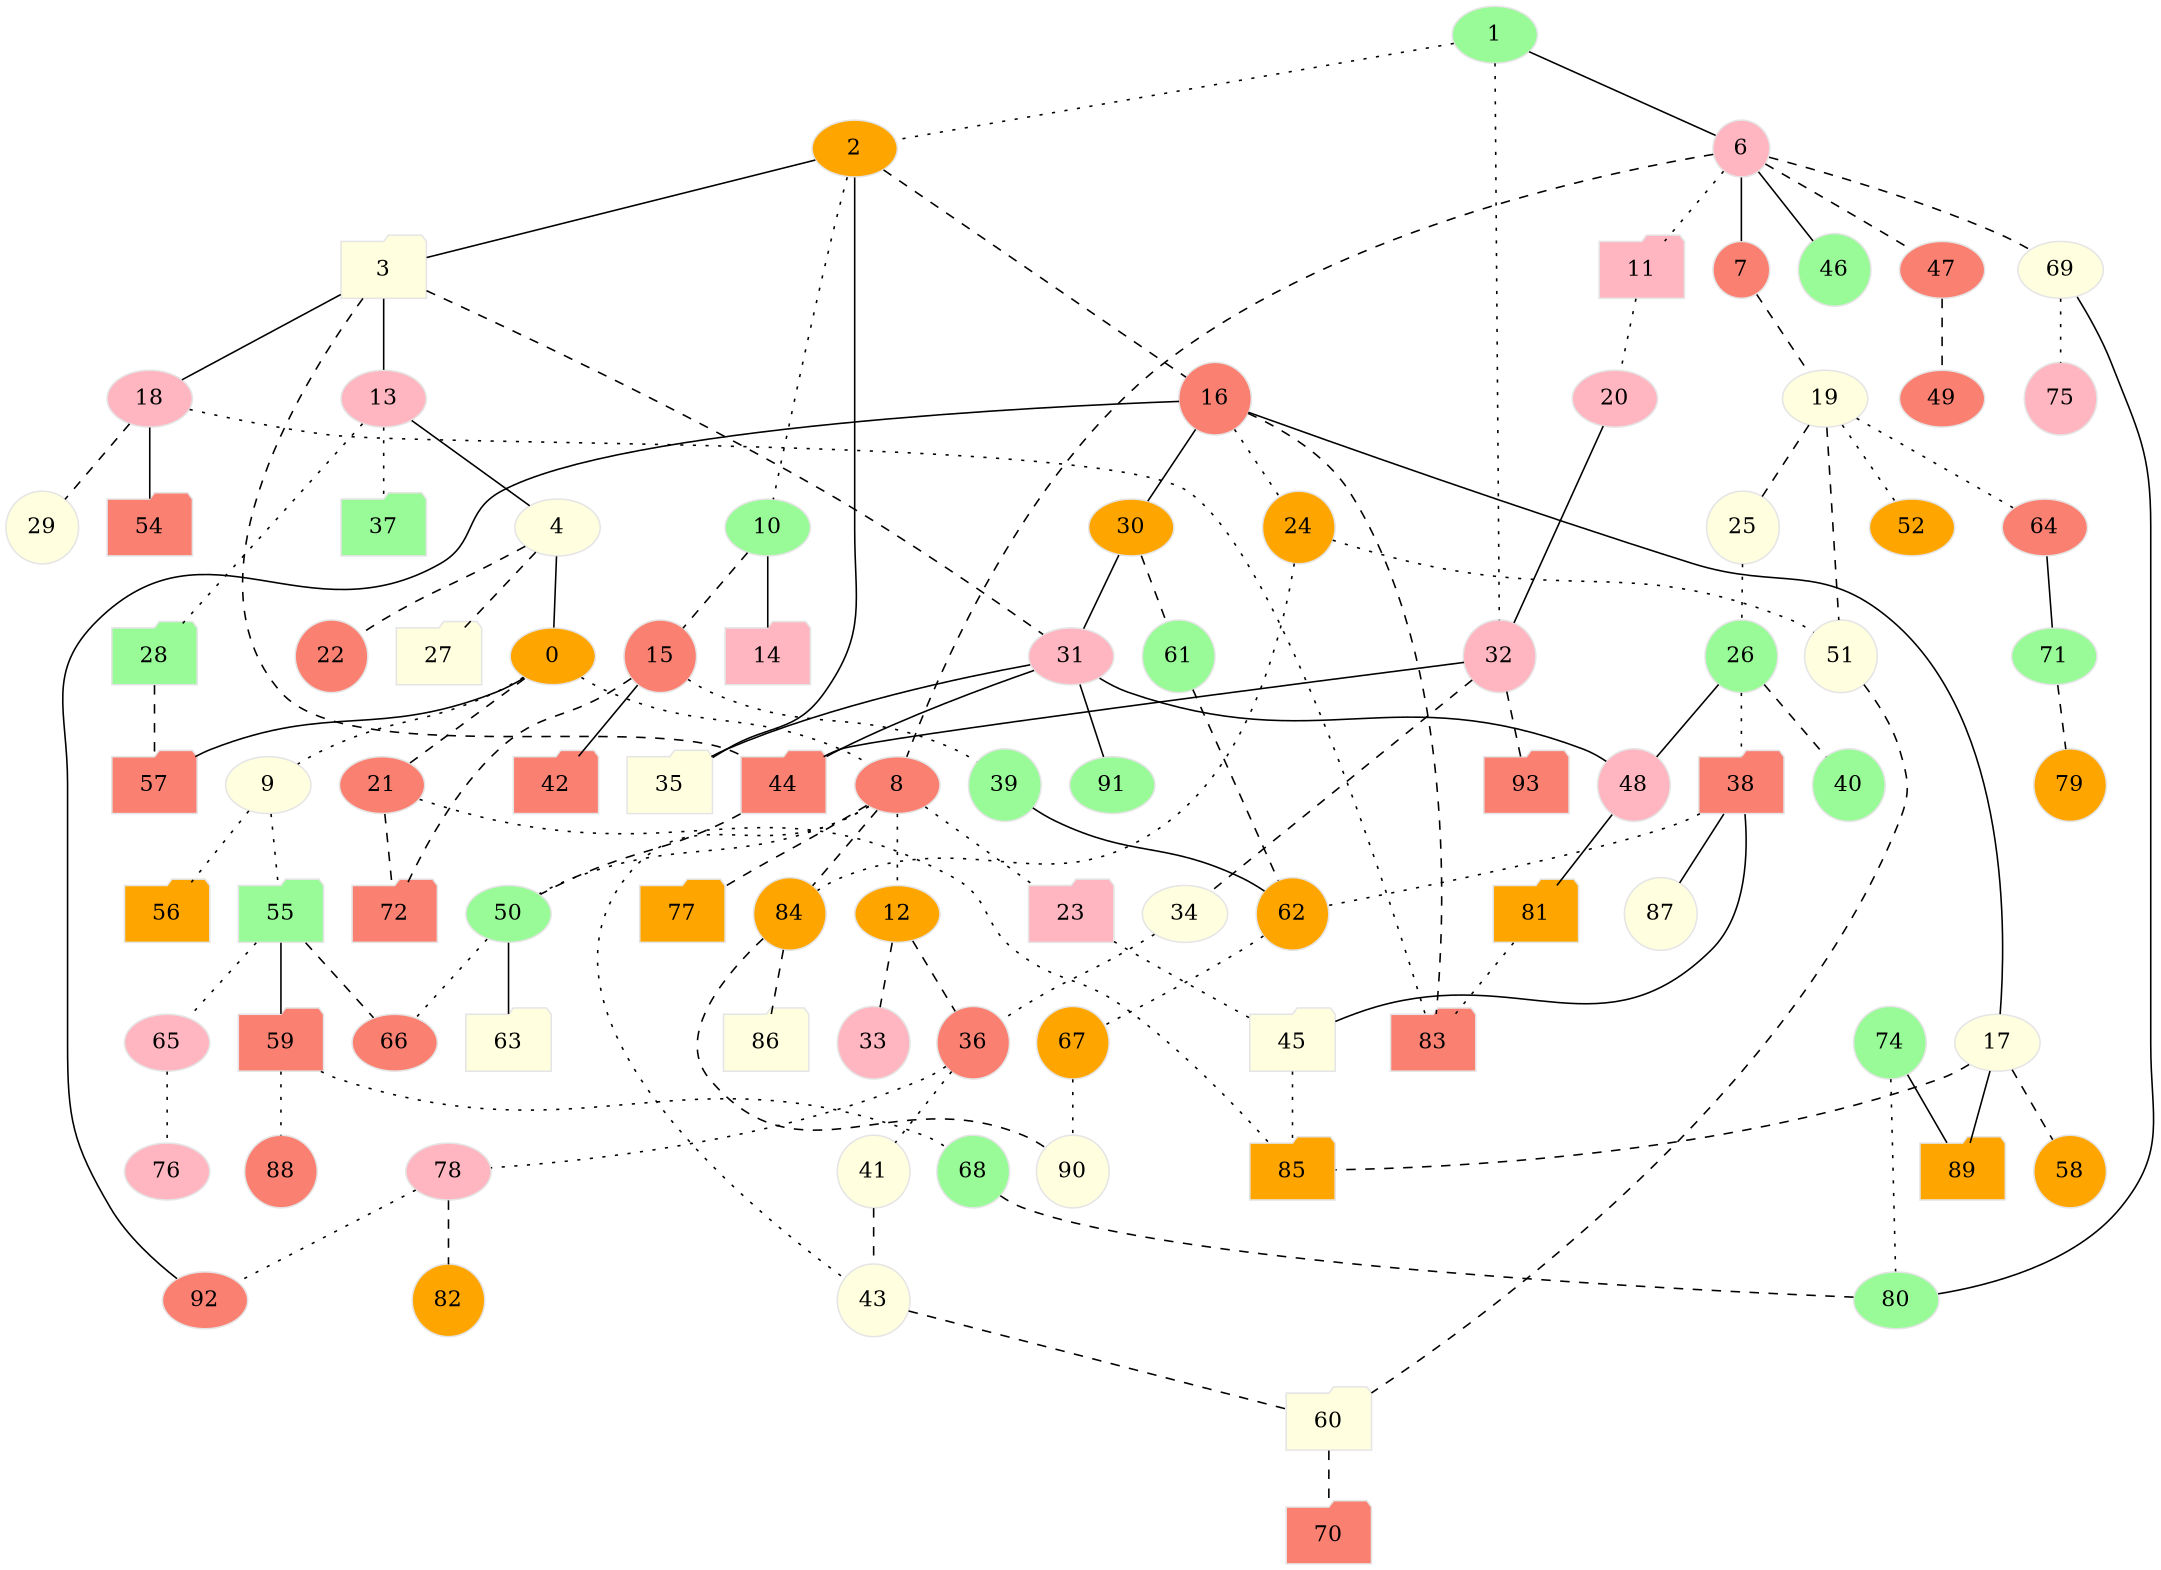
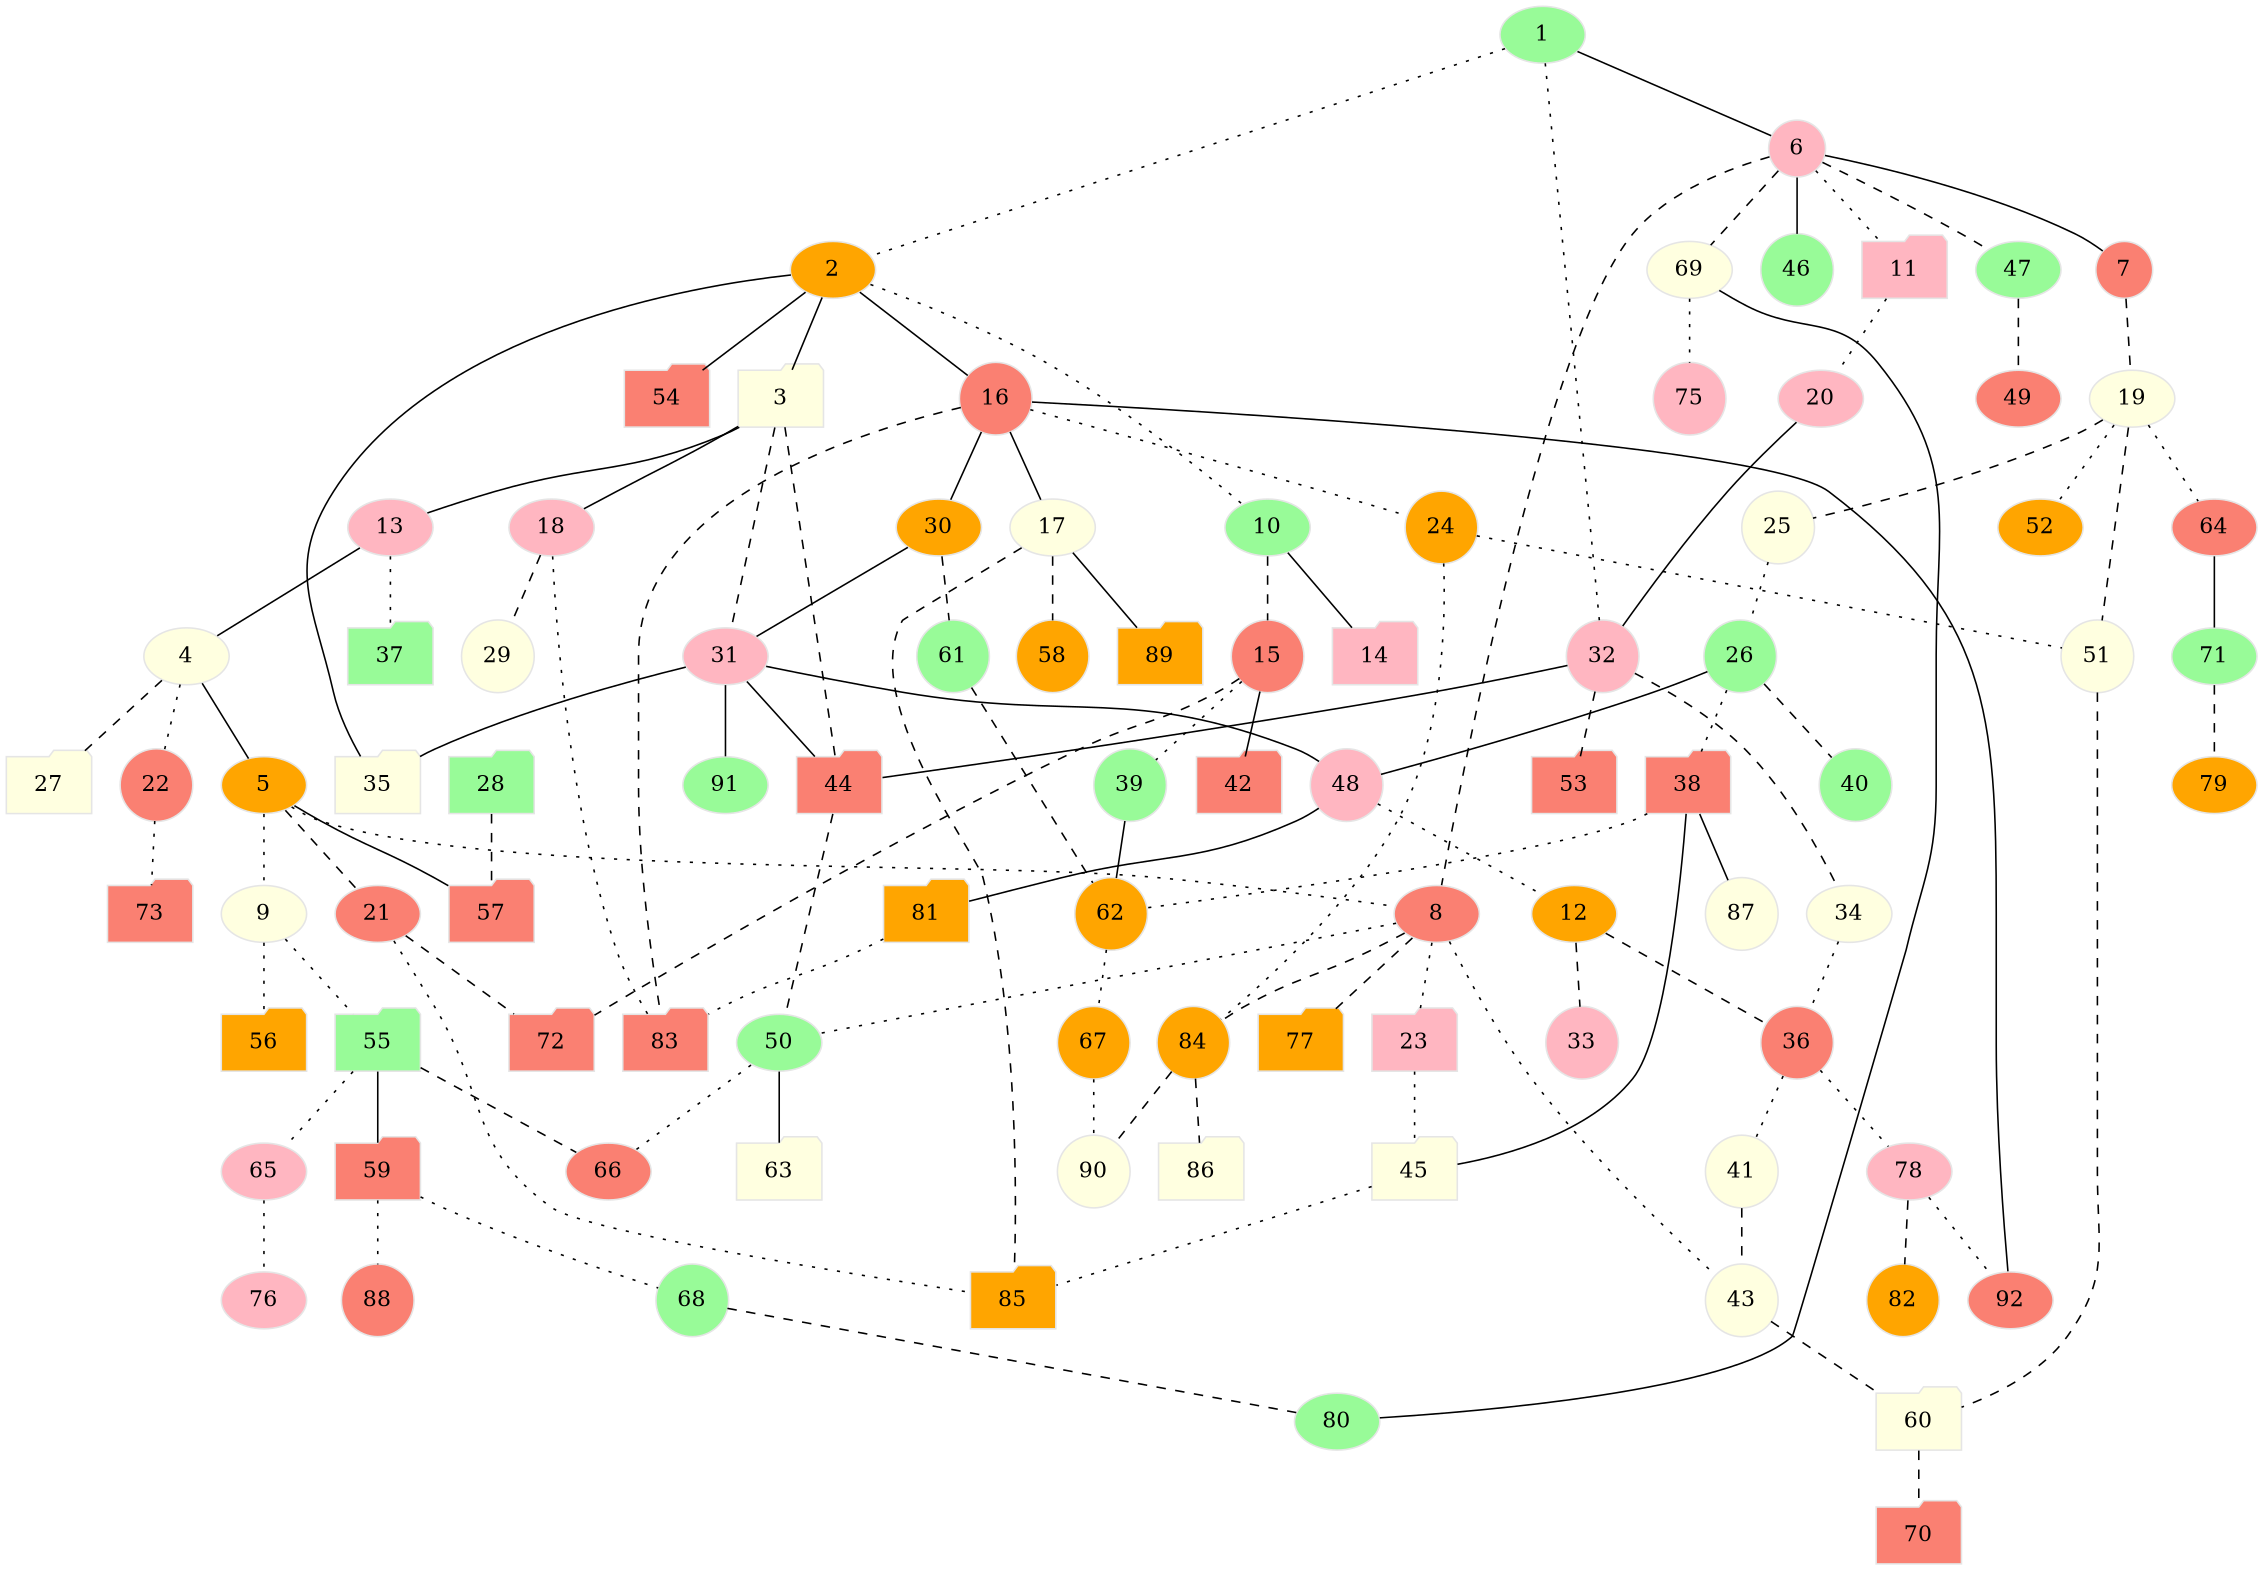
node "47": fillcolor salmon -> palegreen
edge "2" -- "16": style dashed -> solid
edge "18" -- "54": now "2" -- "54"
edge "13" -- "28": removed
edge "4" -- "22": style dashed -> dotted
node "0": label "0" -> "5"
node "93": label "93" -> "53"
node "79": shape circle -> ellipse
edge "8" -- "12": now "48" -- "12"
node "73": added
node "74": removed
